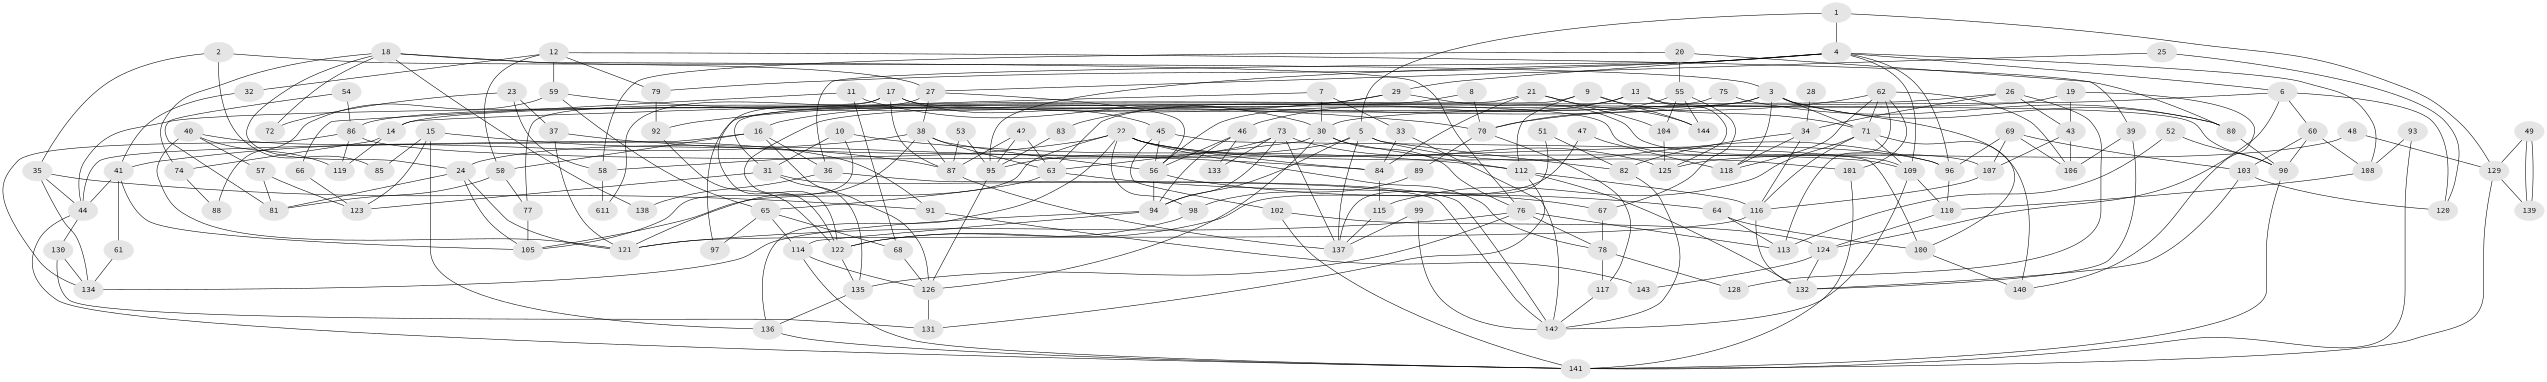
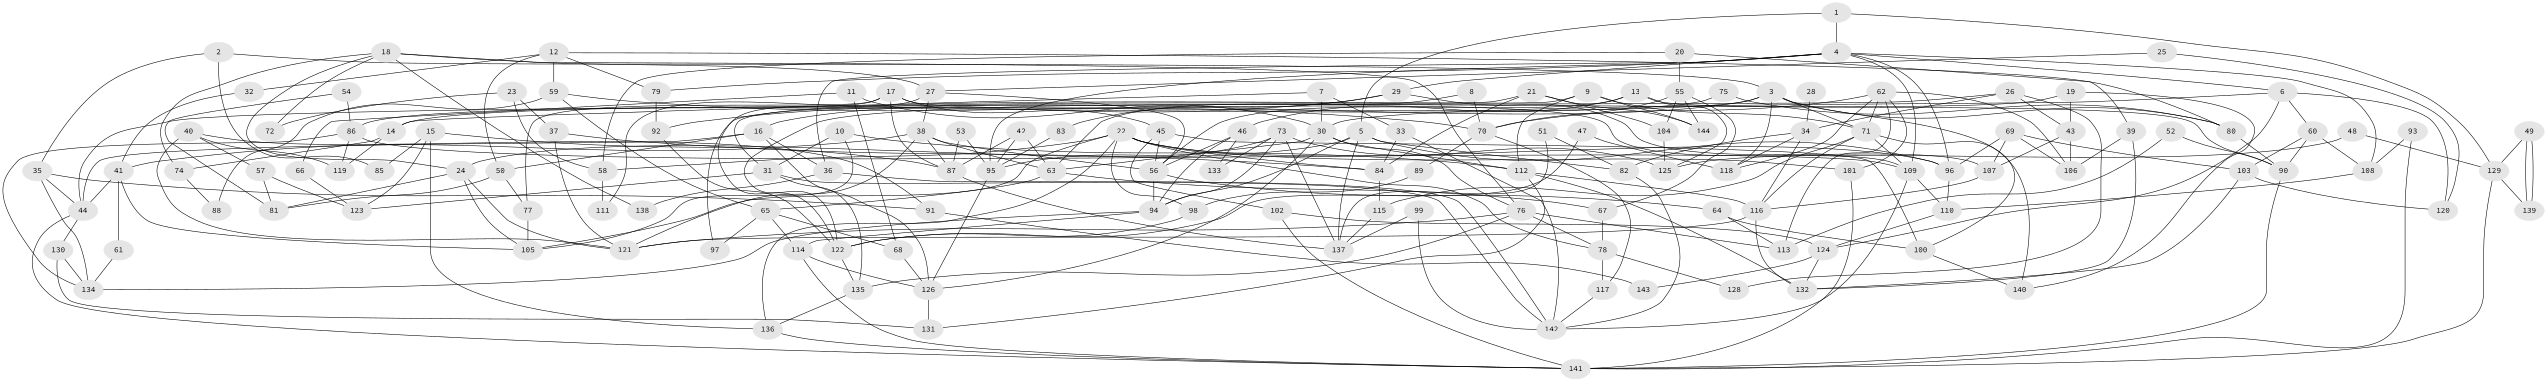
node "611": label "611" -> "111"
